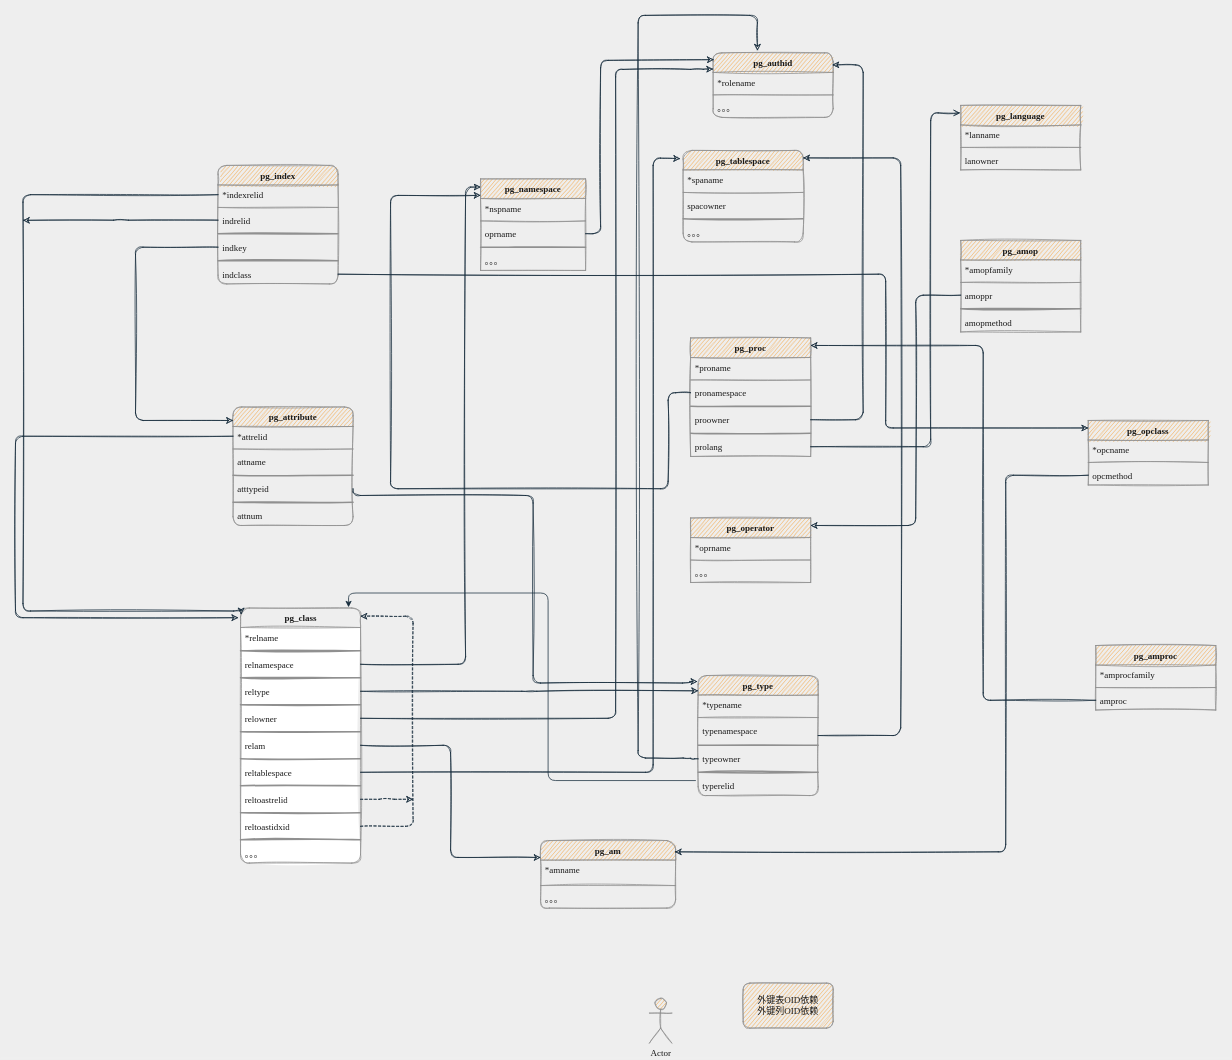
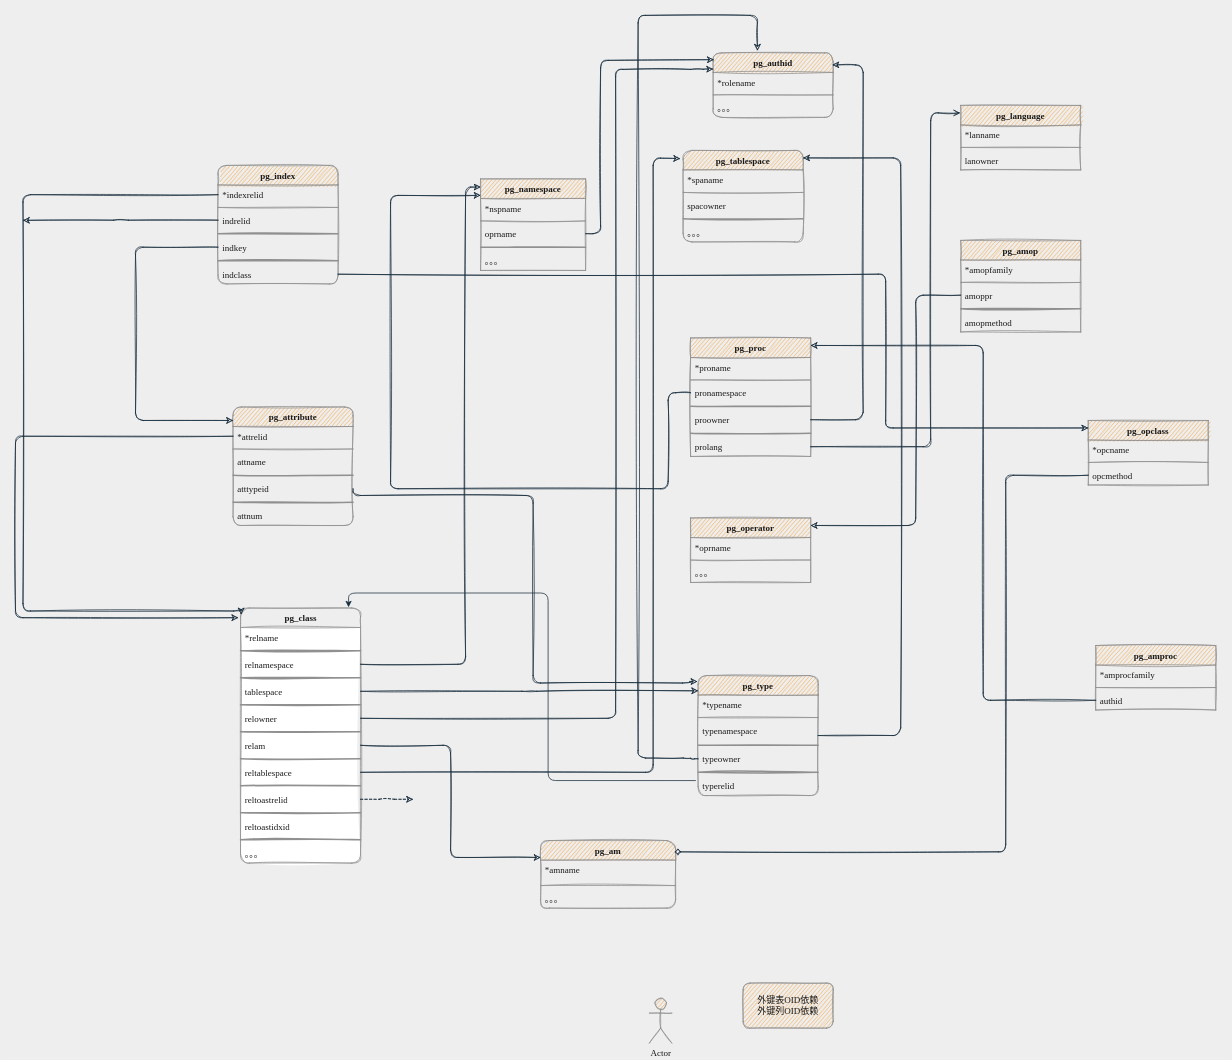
node "reltype": label "reltype" -> "tablespace"
node "amproc": label "amproc" -> "authid"
edge "reltoastidxid" -> "pg_class": removed
edge "opcmethod" -> "pg_am": arrowhead classic -> diamond
